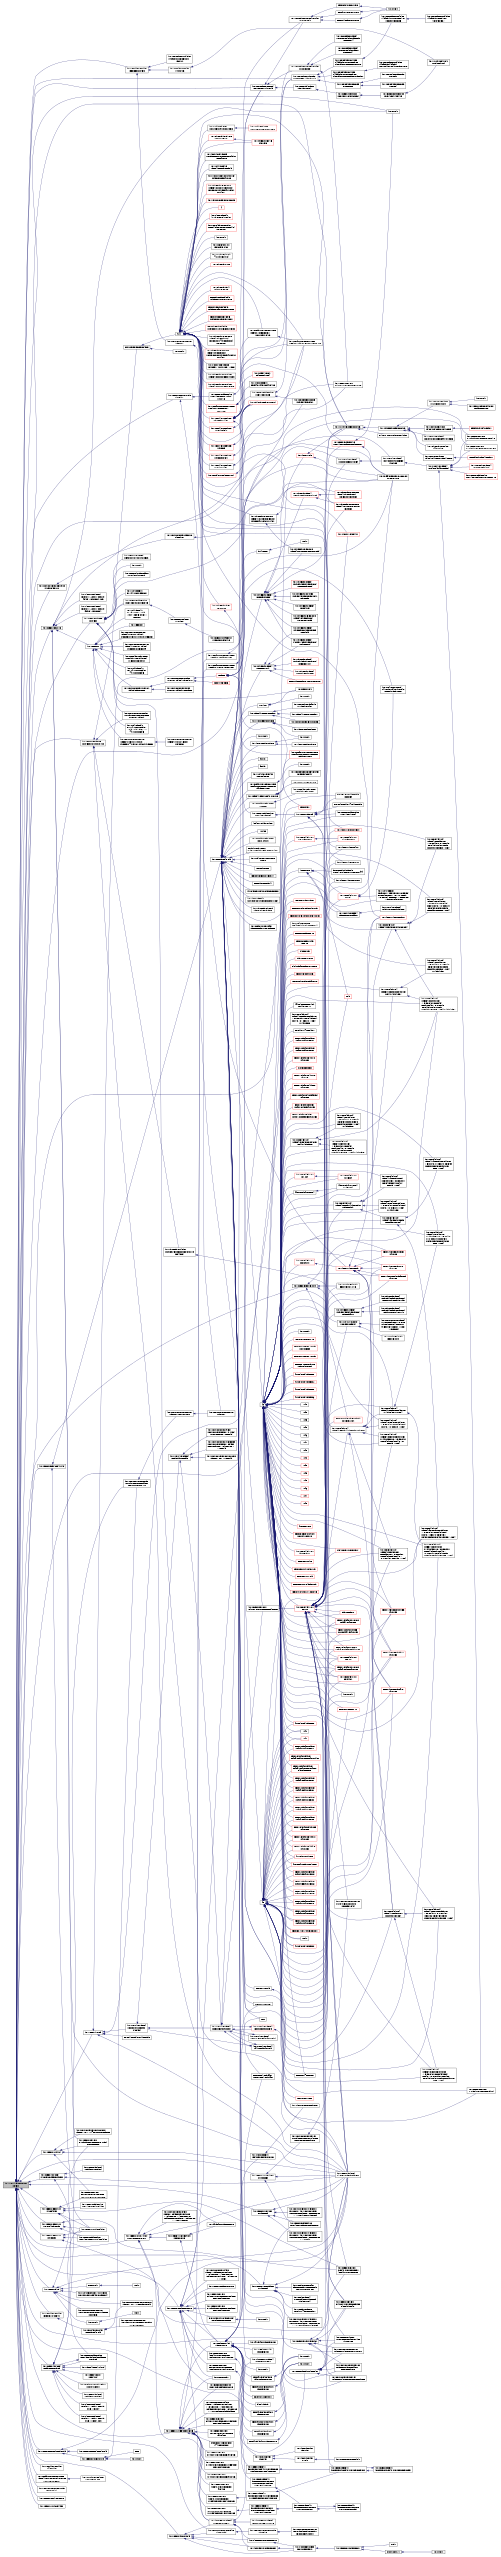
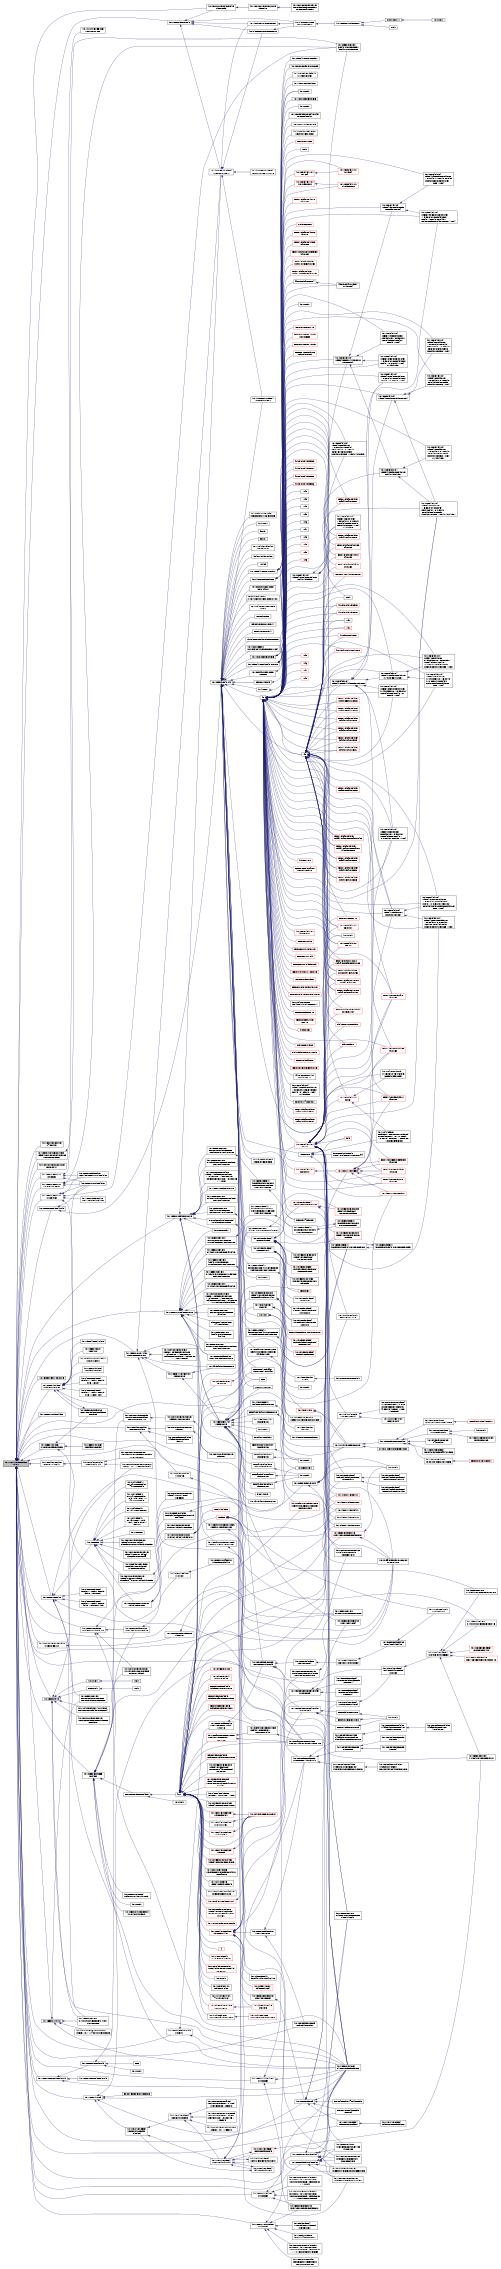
edge "test_wait_for_either _of_three_futures_1" -> "f1": now "f3" -> "f1"
